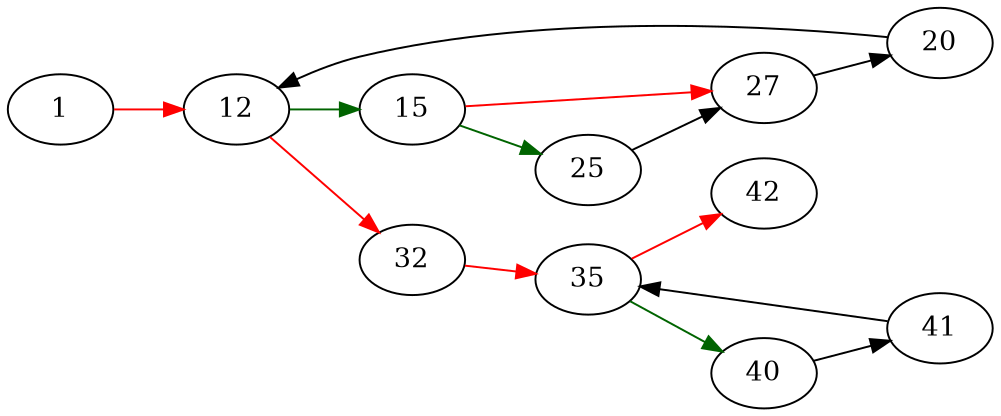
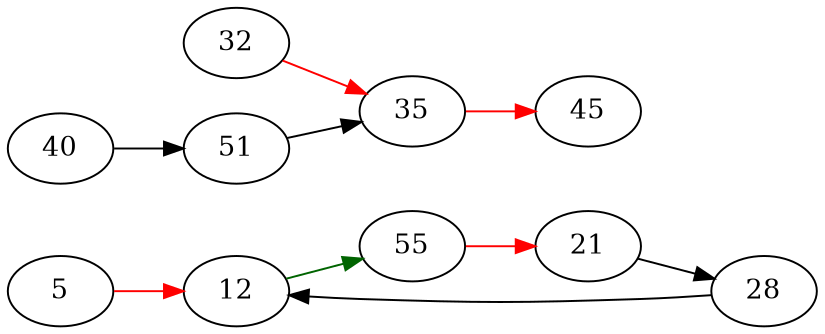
node "20": label "20" -> "28"
node "27": label "27" -> "21"
node "1": label "1" -> "5"
node "15": label "15" -> "55"
node "25": removed
edge "12" -> "32": removed
node "42": label "42" -> "45"
edge "35" -> "40": removed
node "41": label "41" -> "51"
